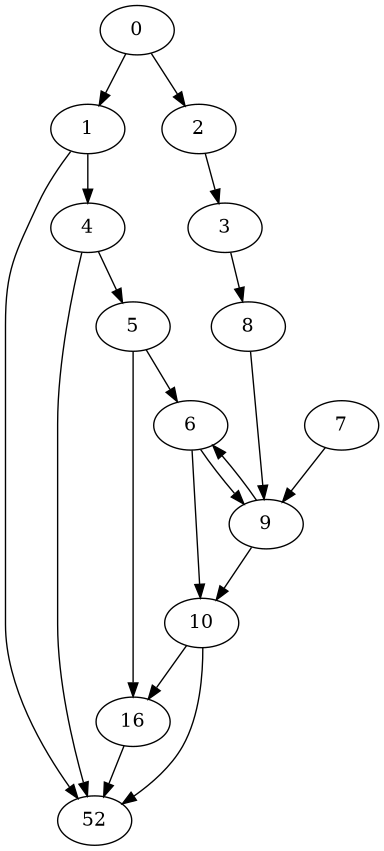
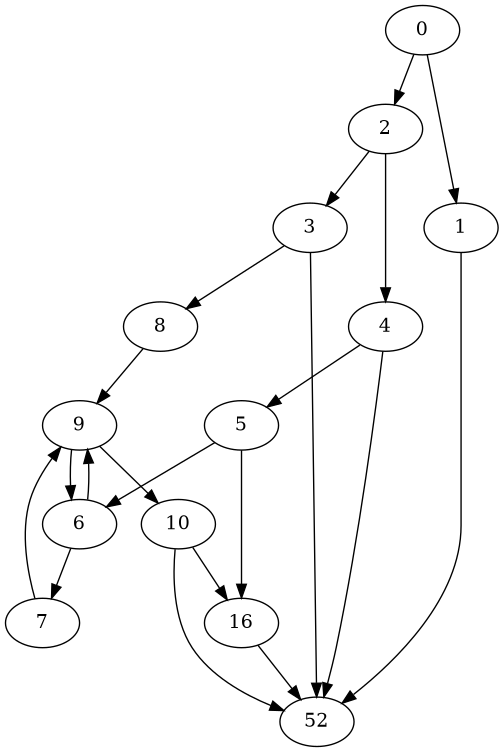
edge "1" -> "4": now "2" -> "4"
edge "3" -> "52": added
edge "6" -> "10": now "6" -> "7"
